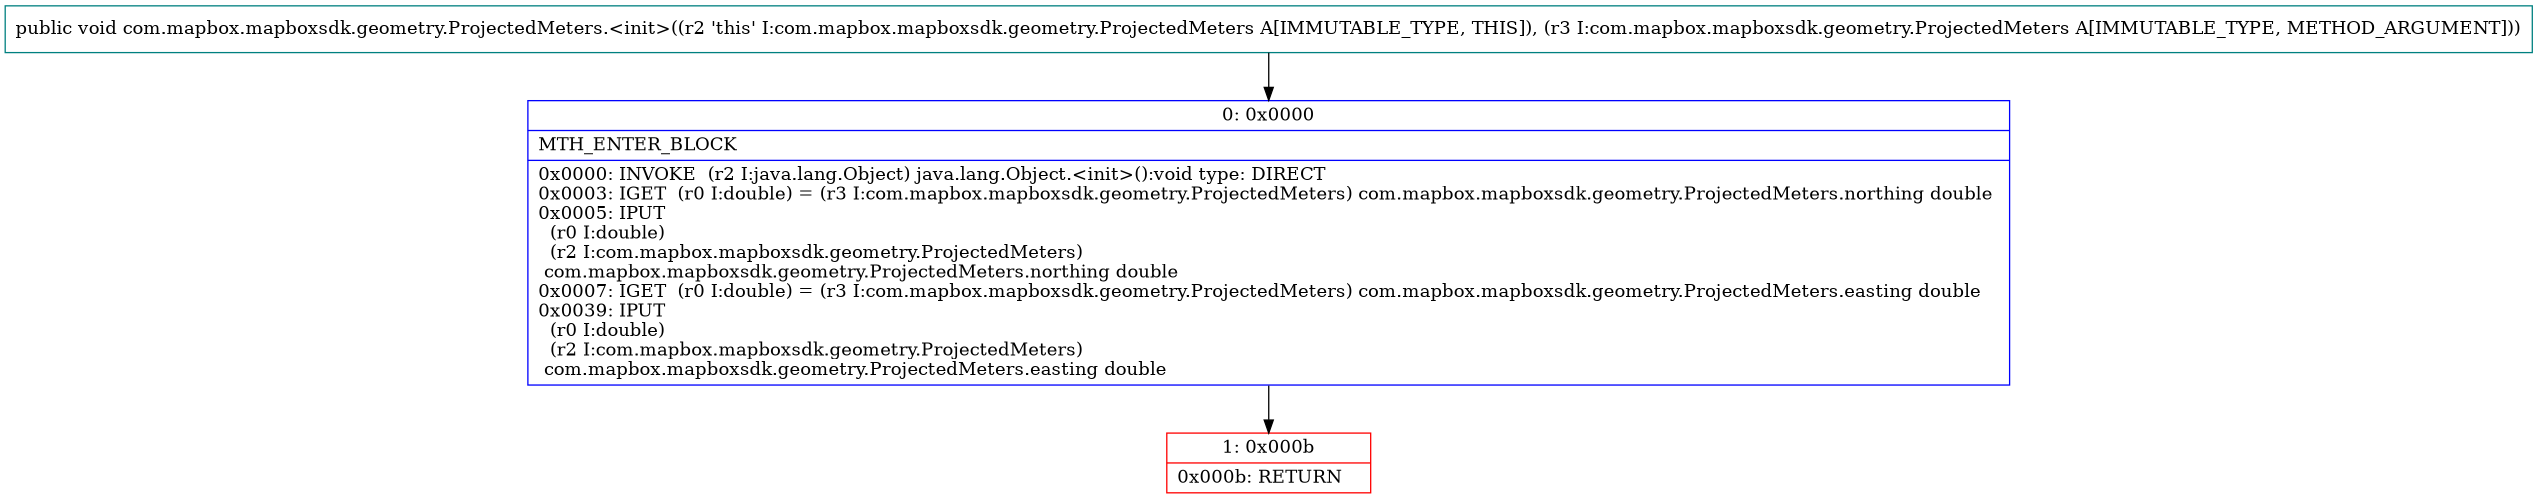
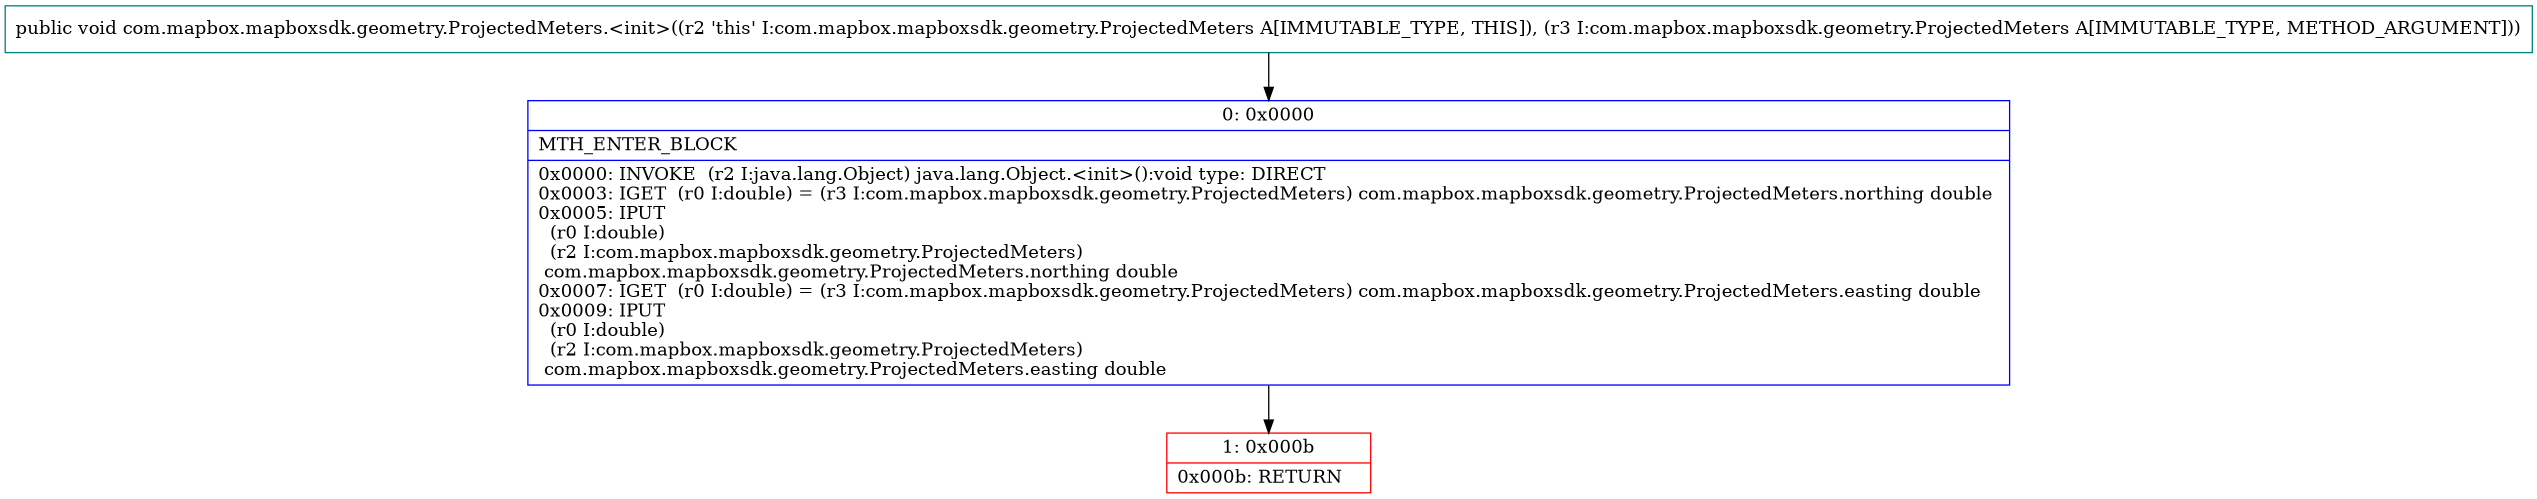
node "0: 0x0000": text "0x0039: IPUT" -> "0x0009: IPUT"
